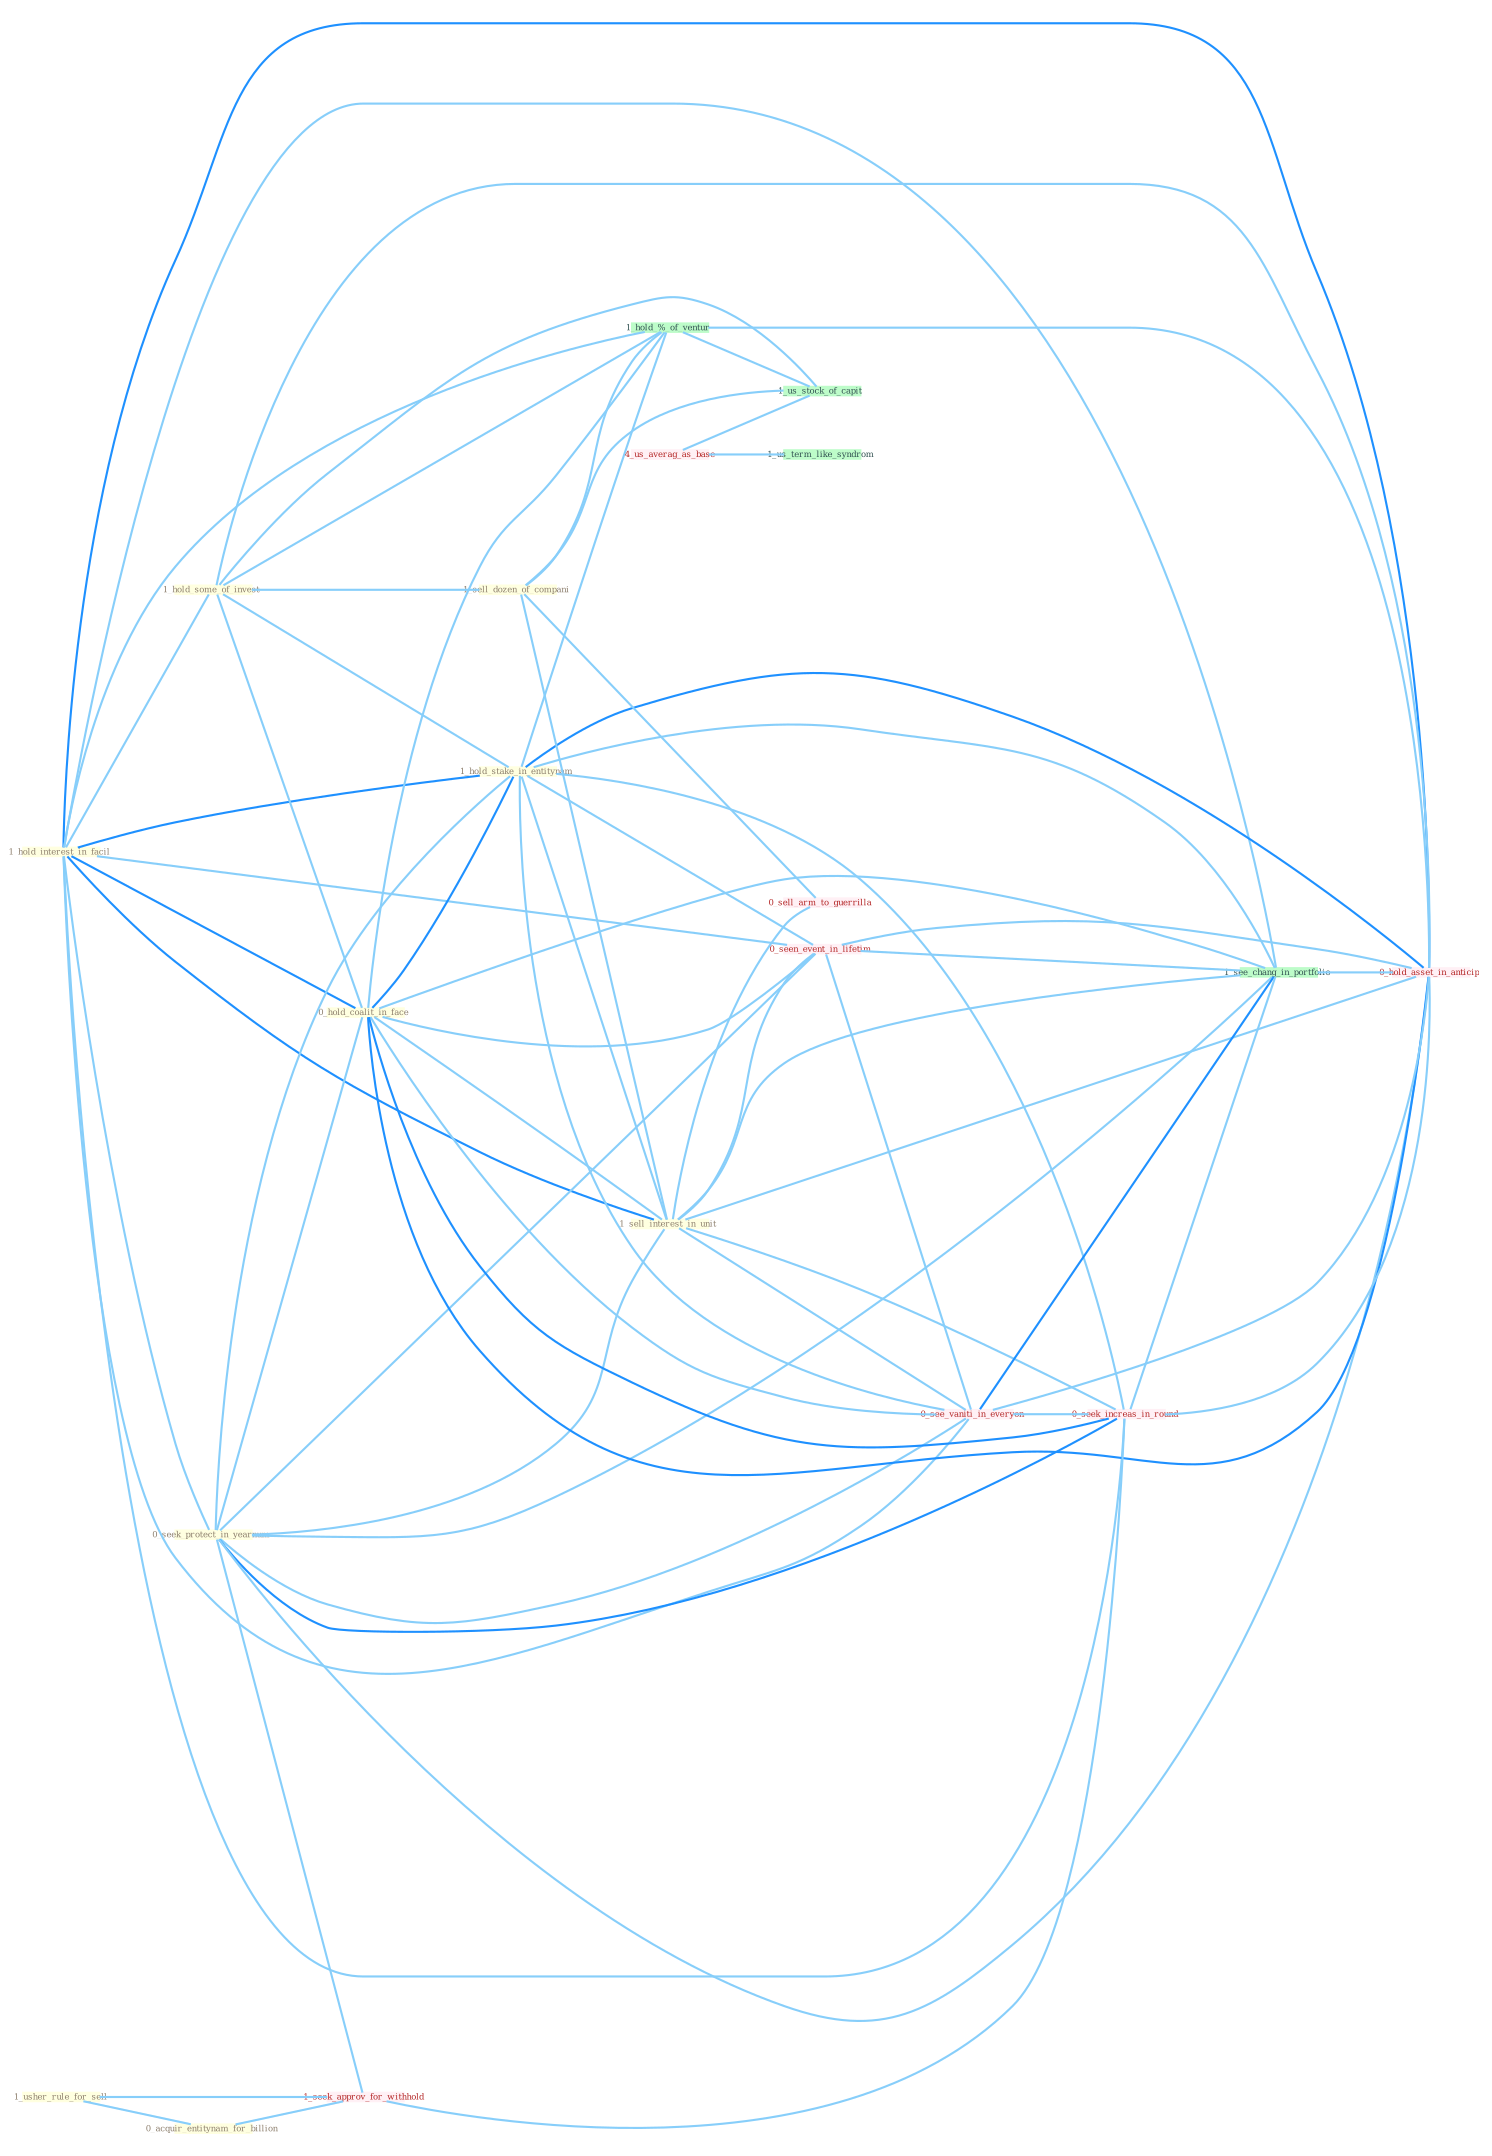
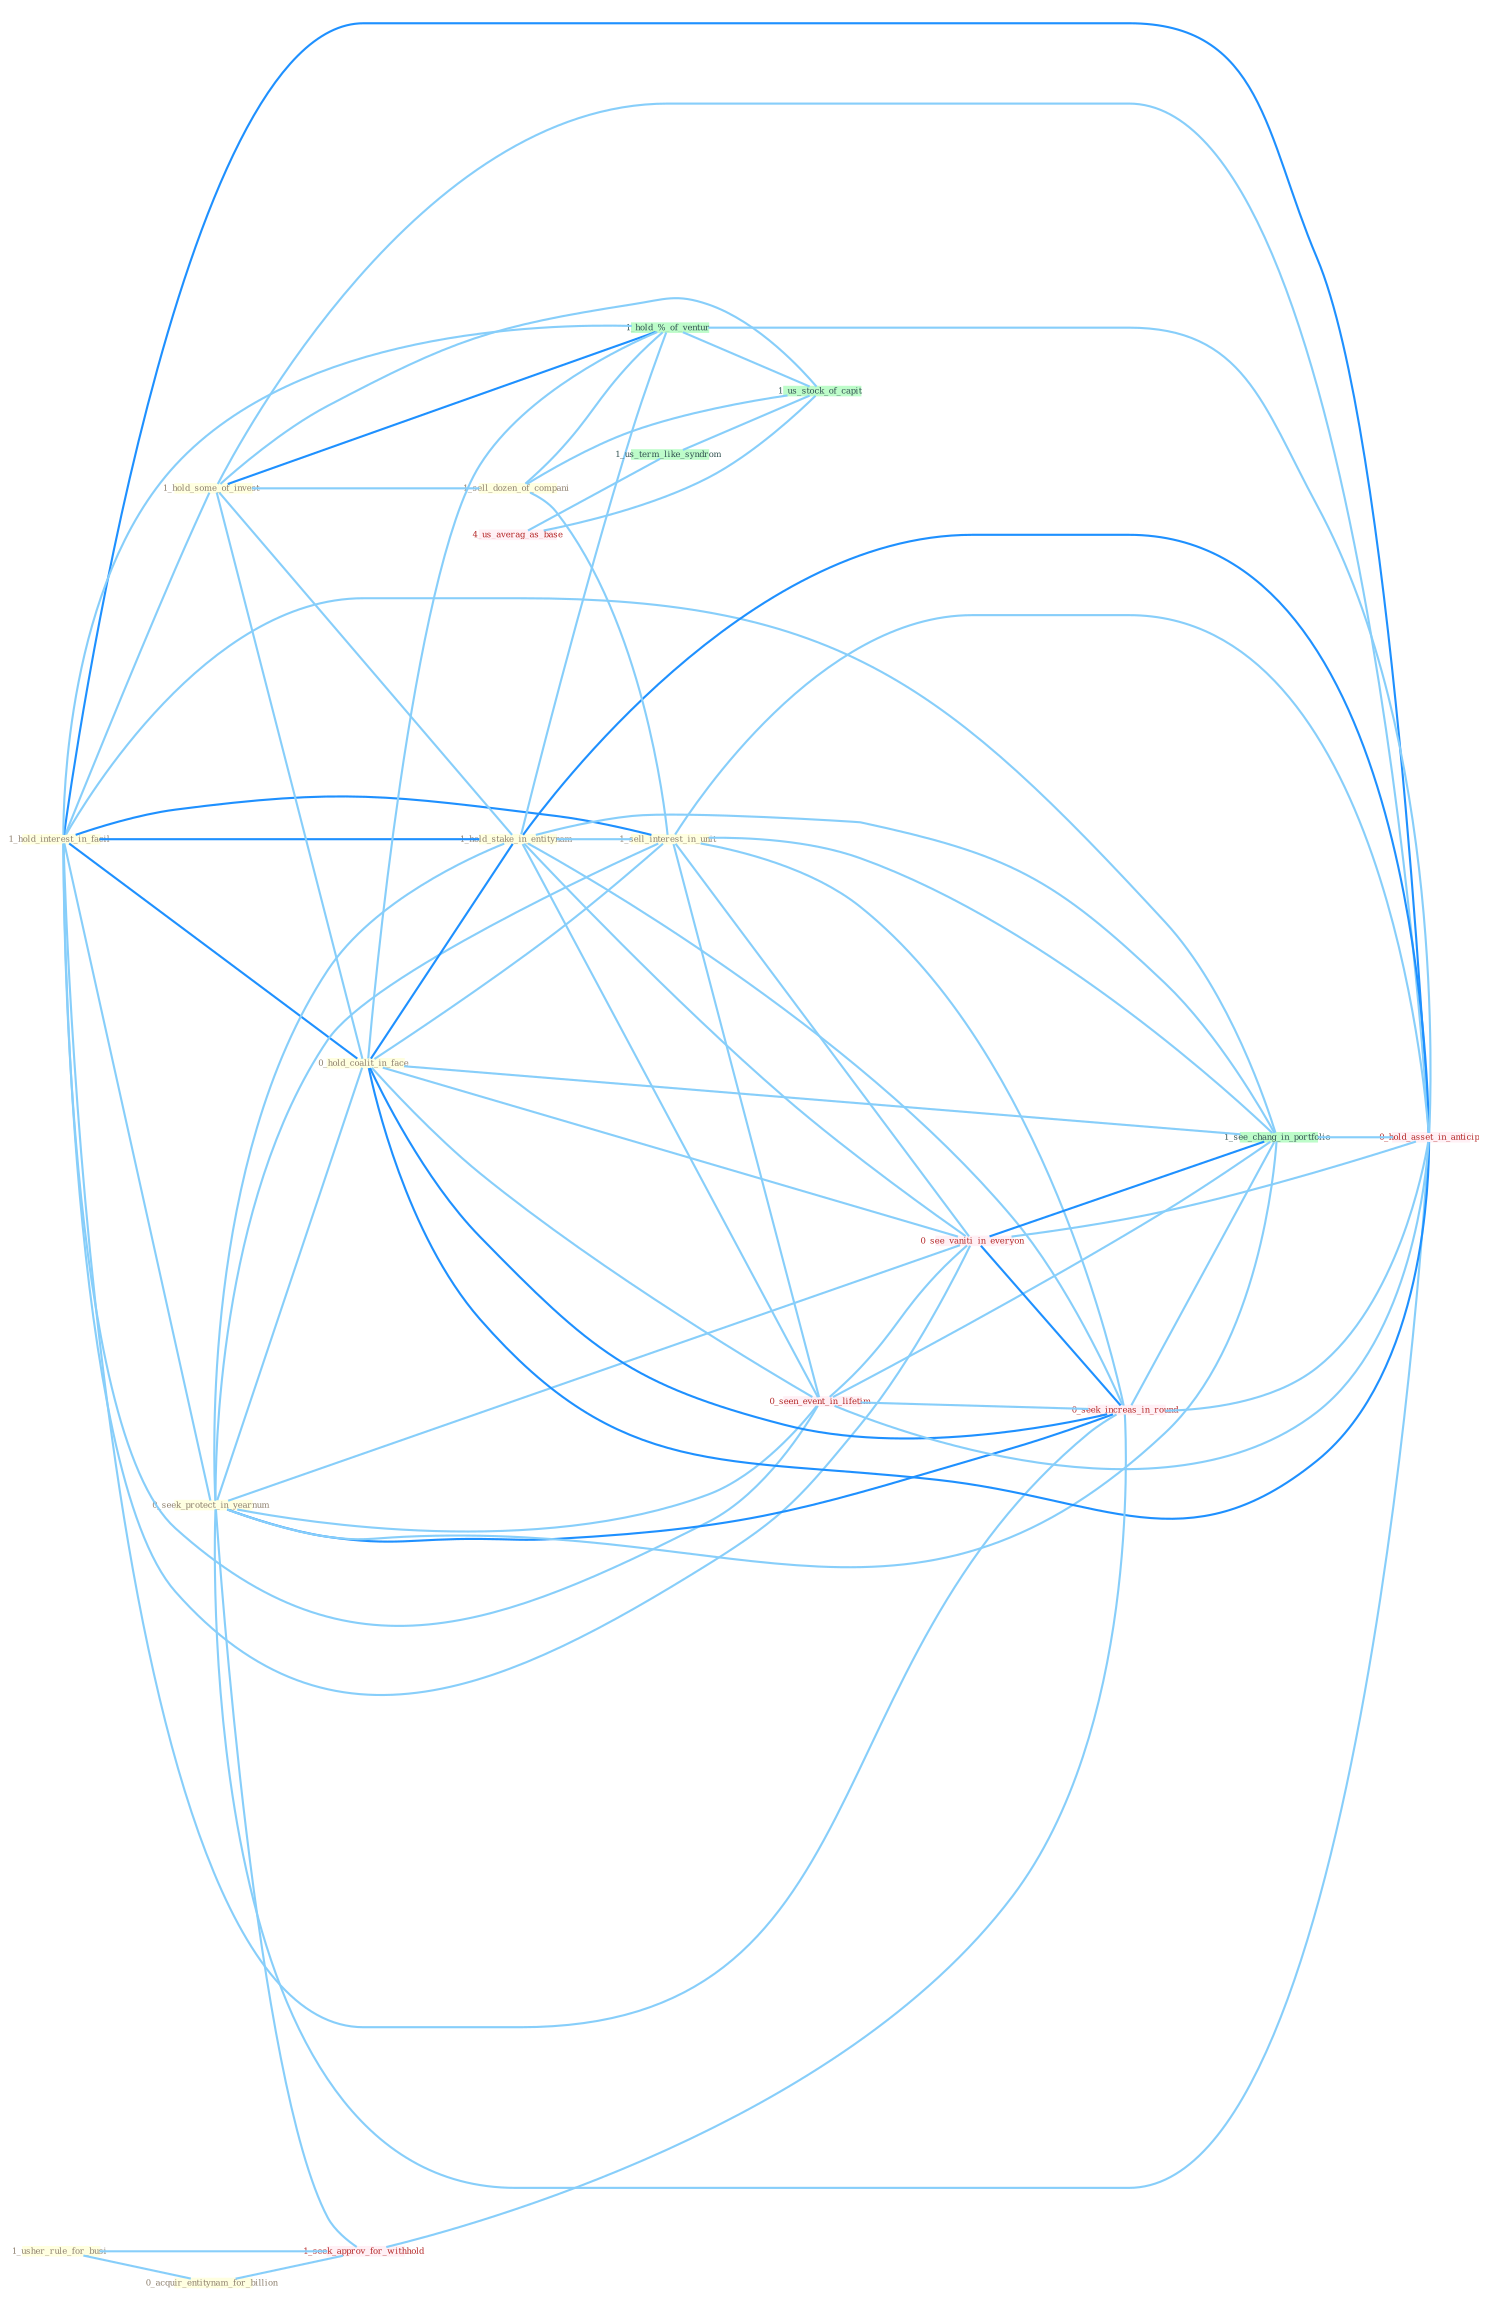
edge "1_us_stock_of_capit" -- "1_us_term_like_syndrom": added
edge "1_hold_%_of_ventur" -- "1_hold_some_of_invest": color #87cefa -> #1e90ff
node "0_sell_arm_to_guerrilla": removed
edge "0_seen_event_in_lifetim" -- "0_seek_increas_in_round": added
edge "0_see_vaniti_in_everyon" -- "0_seek_increas_in_round": color #87cefa -> #1e90ff
node "1_usher_rule_for_sell": label "1_usher_rule_for_sell" -> "1_usher_rule_for_busi"
